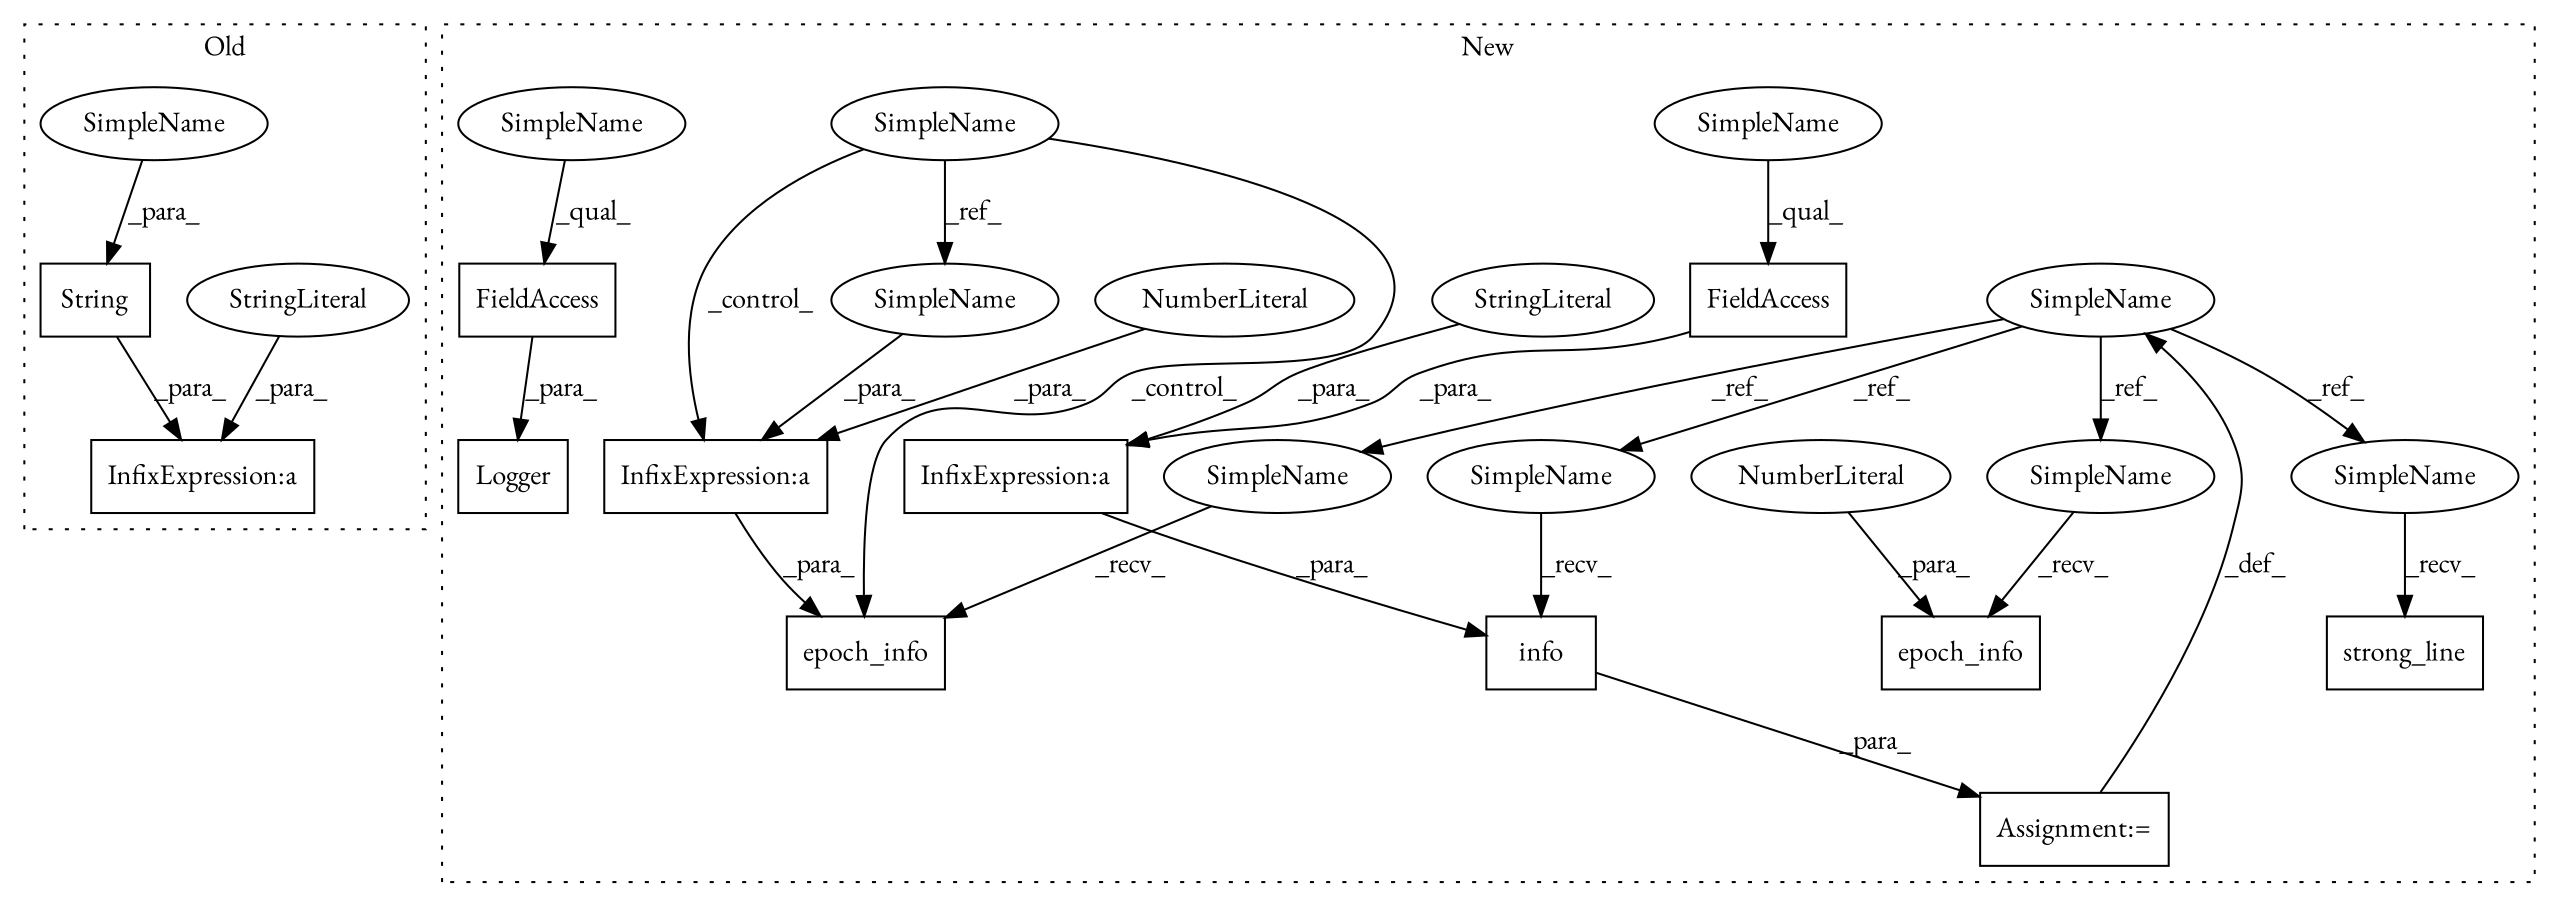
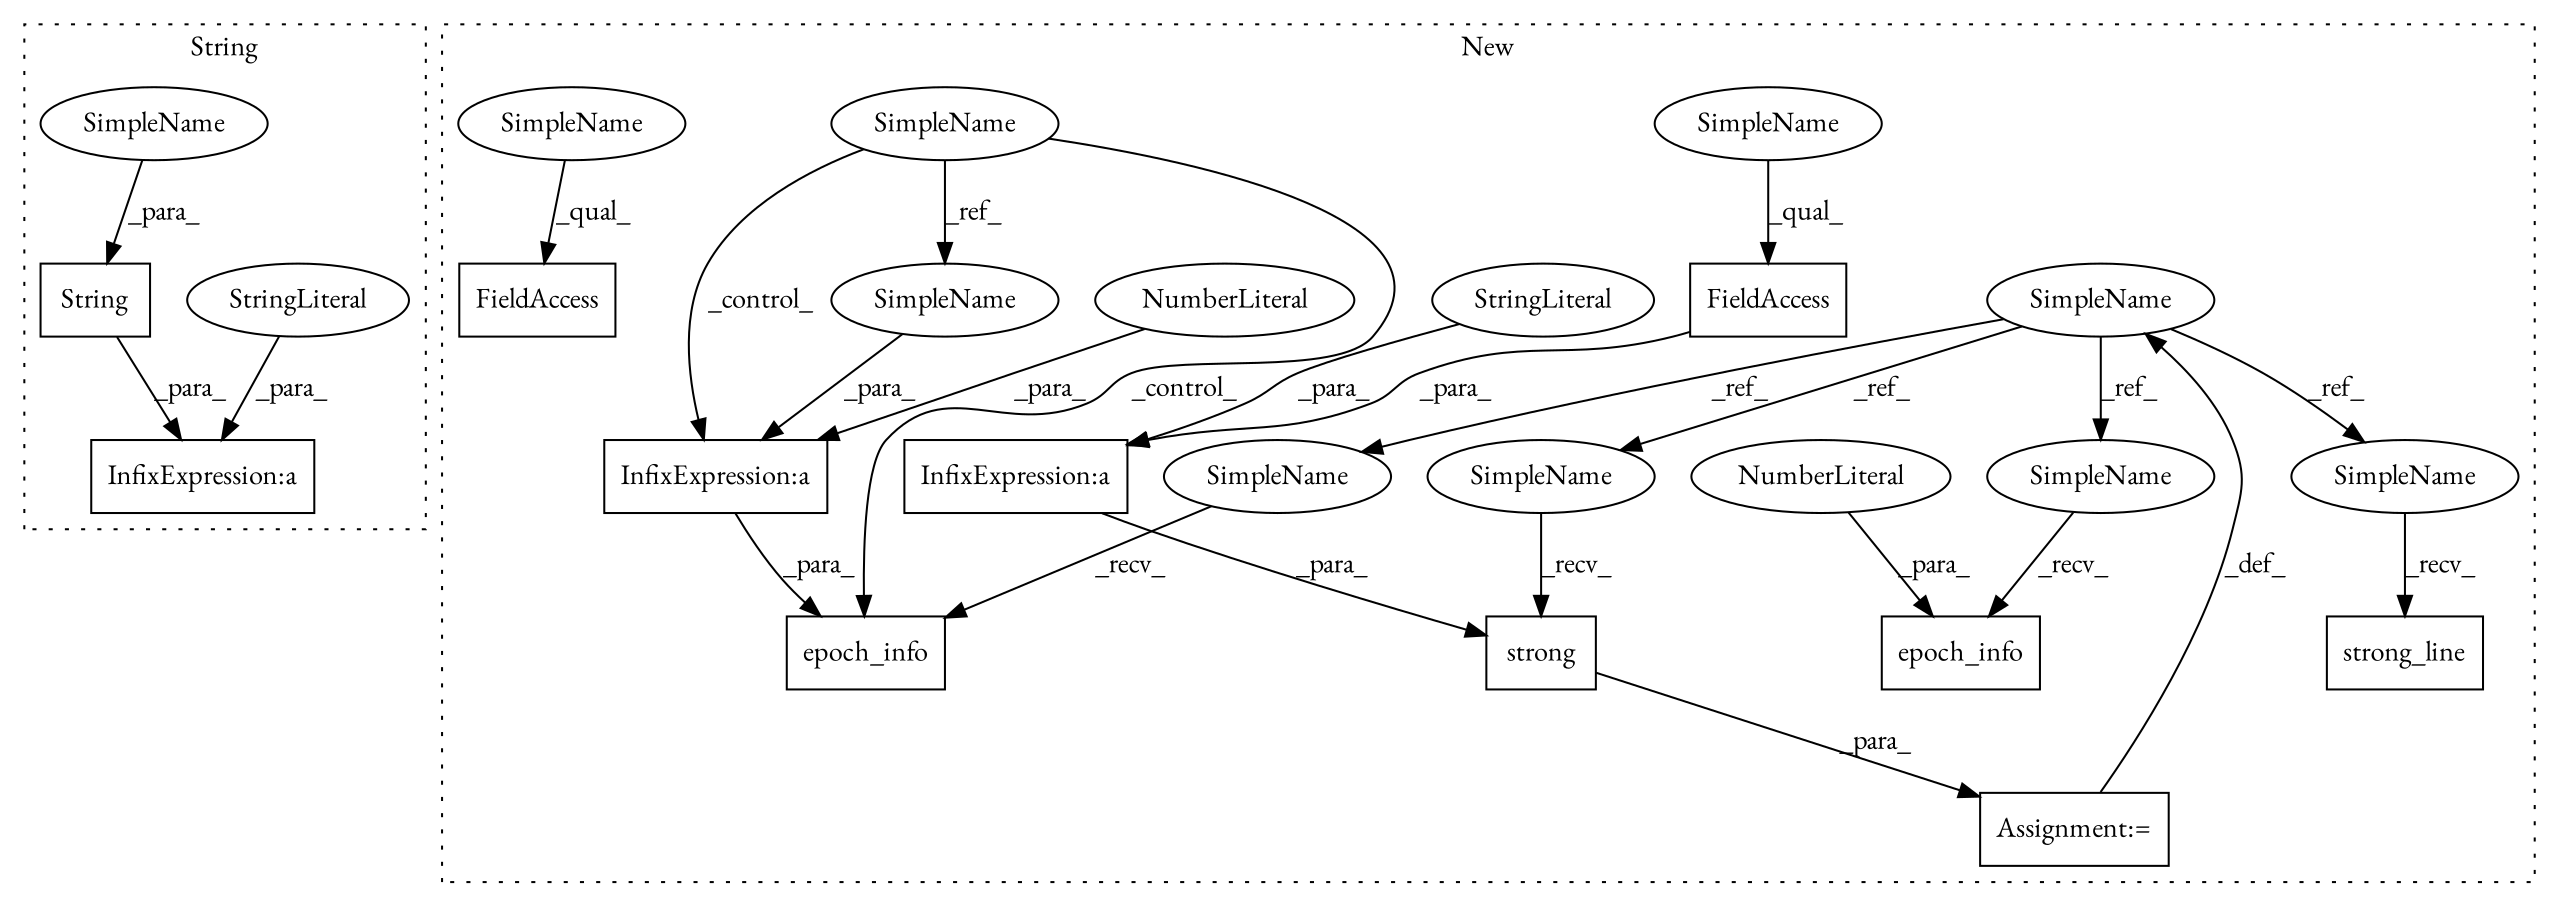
cluster "Old": label "Old" -> "String"
node "Logger": removed
node "info": label "info" -> "strong"
